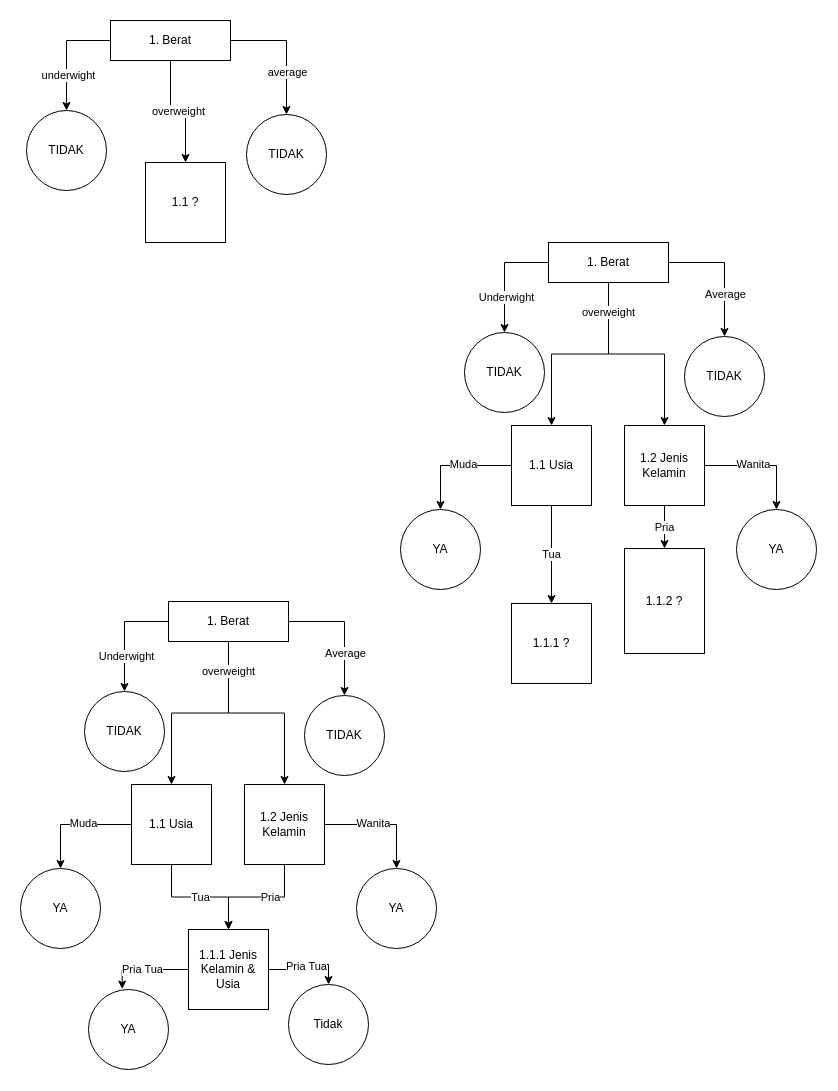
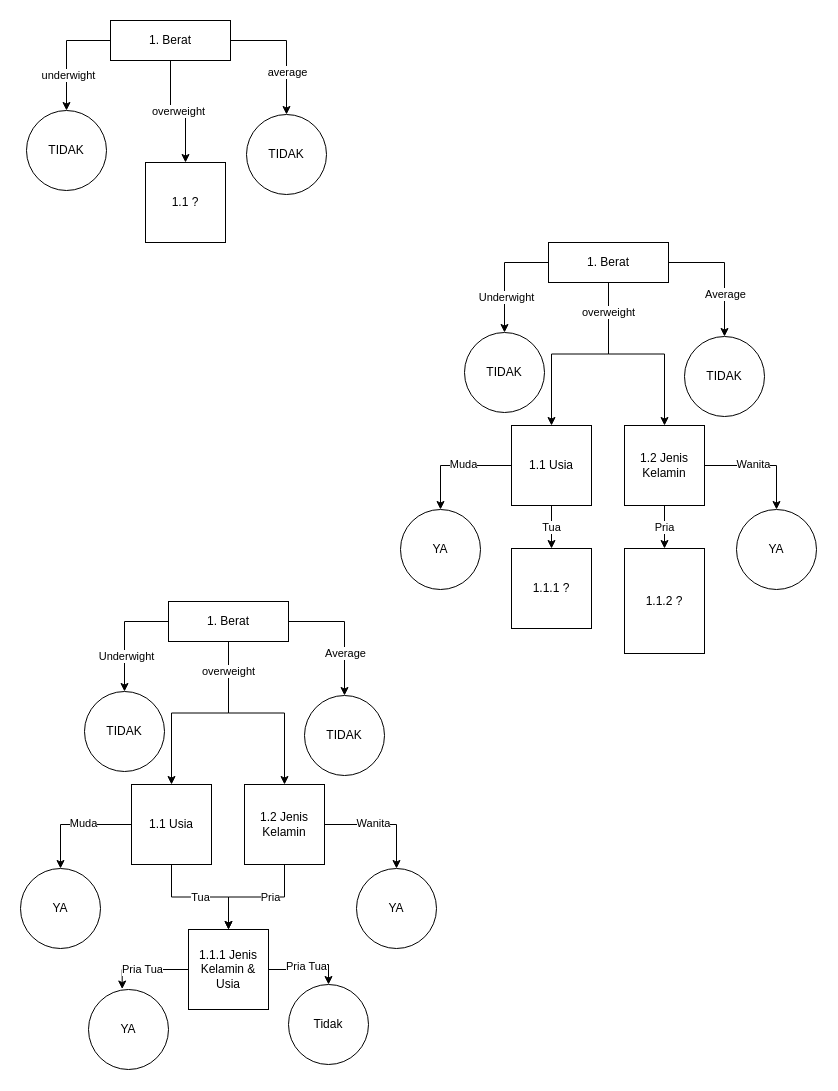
node "1.1.1 ?": moved (552, 644) -> (552, 589)
